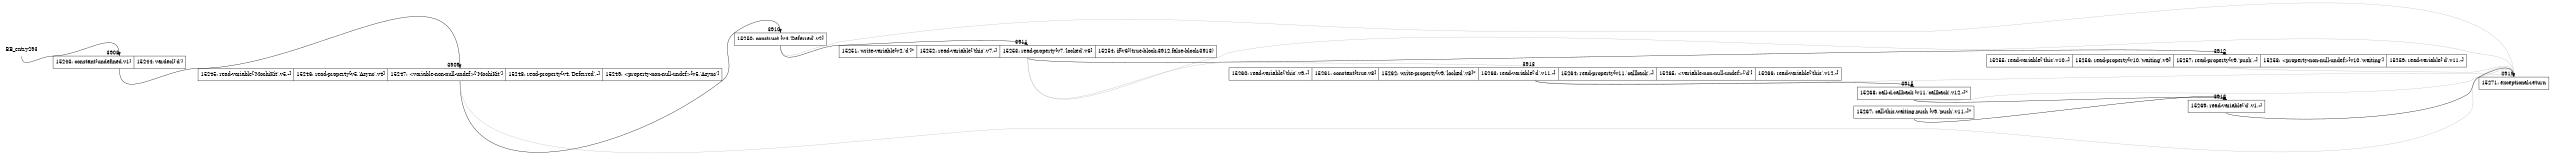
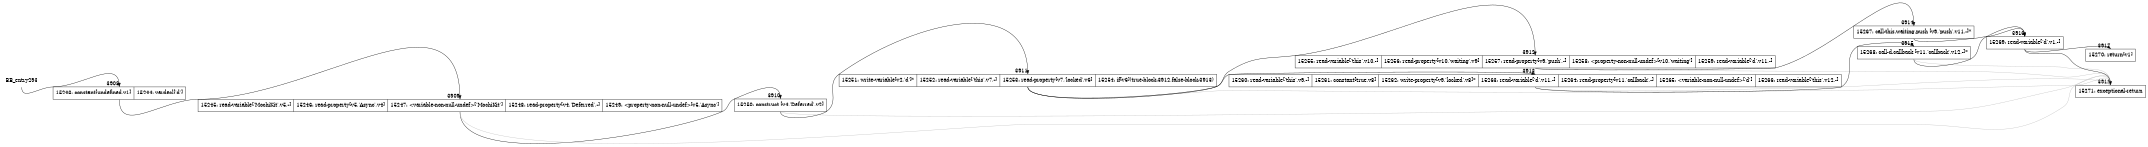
node "15270: return[v1]": added
edge "15251: write-variable[v2,'d']*" -> "15260: read-variable['this',v9,-]": color gray -> black
edge "15255: read-variable['this',v10,-]" -> "15267: call-this.waiting.push [v9,'push',v11,-]*": added
